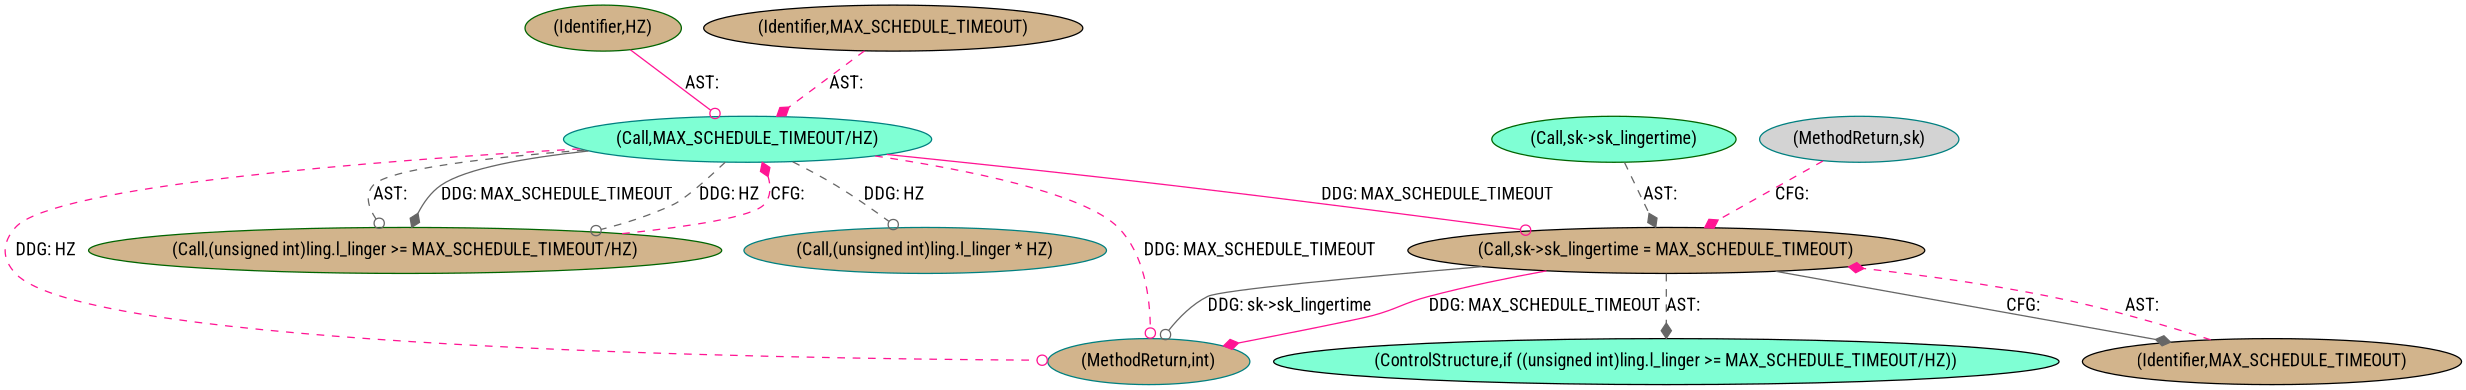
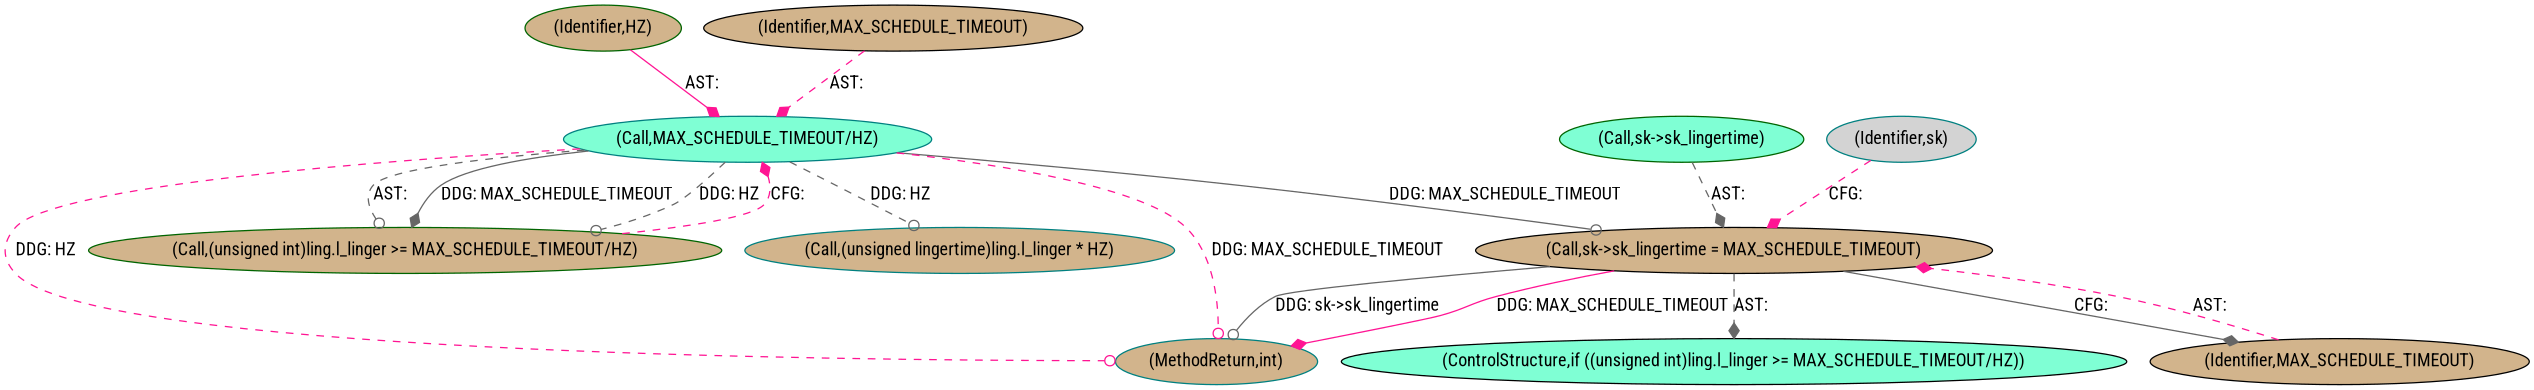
edge "(Identifier,HZ)" -> "(Call,MAX_SCHEDULE_TIMEOUT/HZ)": arrowhead odot -> diamond
node "(MethodReturn,sk)": label "(MethodReturn,sk)" -> "(Identifier,sk)"
edge "(Call,MAX_SCHEDULE_TIMEOUT/HZ)" -> "(Call,sk->sk_lingertime = MAX_SCHEDULE_TIMEOUT)": color deeppink -> gray40
node "(Call,(unsigned int)ling.l_linger * HZ)": label "(Call,(unsigned int)ling.l_linger * HZ)" -> "(Call,(unsigned lingertime)ling.l_linger * HZ)"
